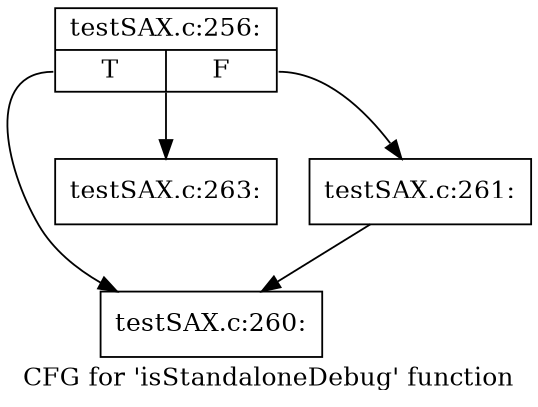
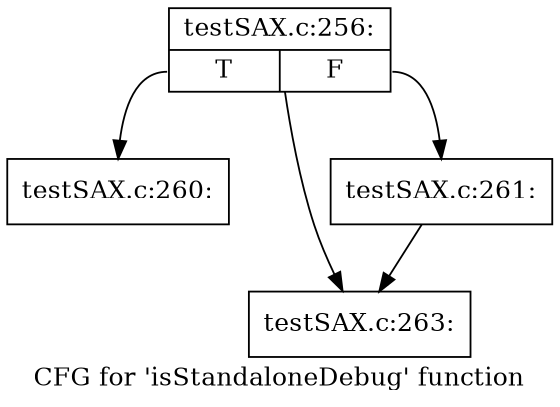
edge "testSAX.c:261:" -> "testSAX.c:260:": now "testSAX.c:261:" -> "testSAX.c:263:"
